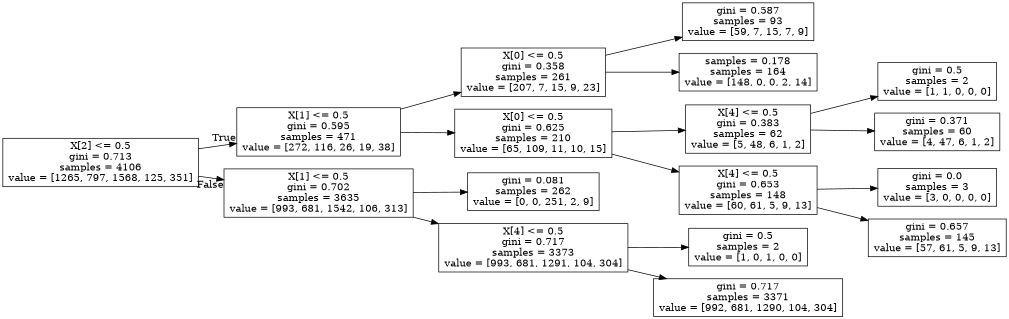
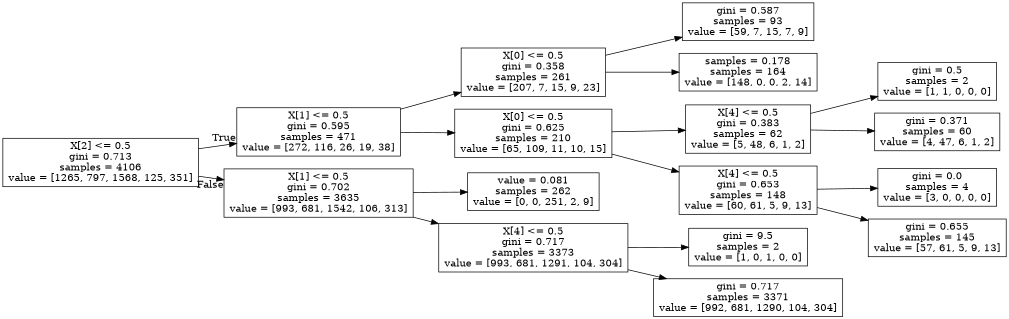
node "gini = 0.0 samples = 3 value = [3, 0, 0, 0, 0]": label "gini = 0.0 samples = 3 value = [3, 0, 0, 0, 0]" -> "gini = 0.0 samples = 4 value = [3, 0, 0, 0, 0]"
node "gini = 0.081 samples = 262 value = [0, 0, 251, 2, 9]": label "gini = 0.081 samples = 262 value = [0, 0, 251, 2, 9]" -> "value = 0.081 samples = 262 value = [0, 0, 251, 2, 9]"
node "gini = 0.657 samples = 145 value = [57, 61, 5, 9, 13]": label "gini = 0.657 samples = 145 value = [57, 61, 5, 9, 13]" -> "gini = 0.655 samples = 145 value = [57, 61, 5, 9, 13]"
node "gini = 0.5 samples = 2 value = [1, 0, 1, 0, 0]": label "gini = 0.5 samples = 2 value = [1, 0, 1, 0, 0]" -> "gini = 9.5 samples = 2 value = [1, 0, 1, 0, 0]"
